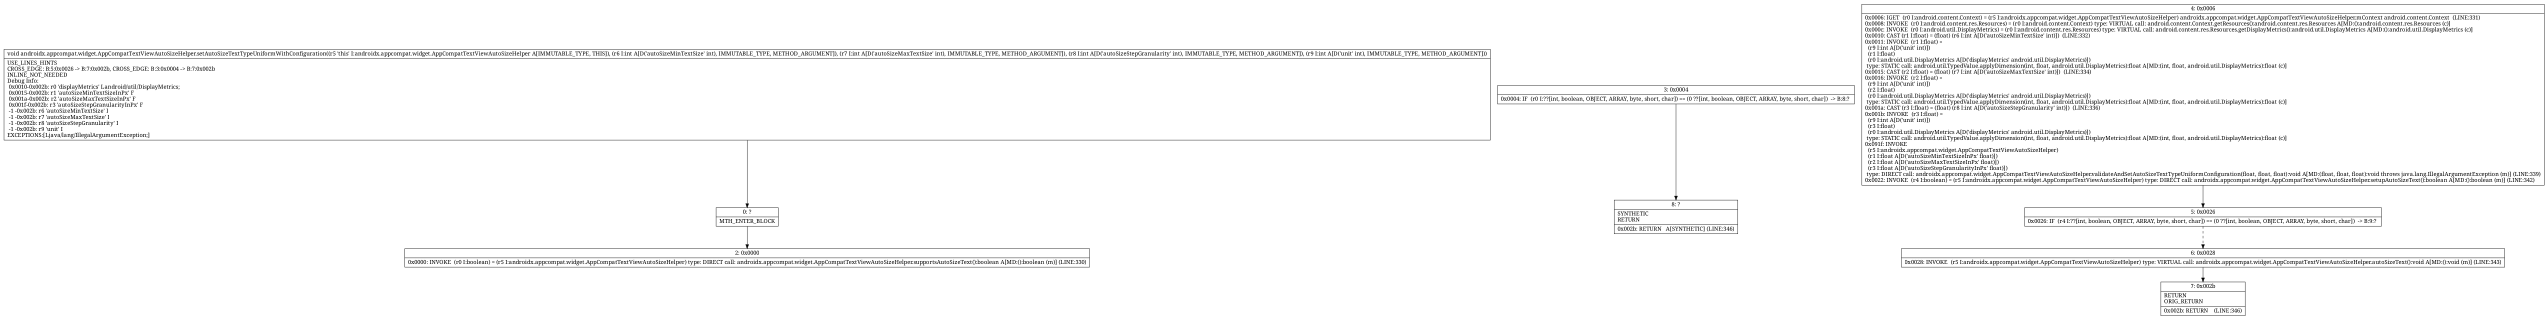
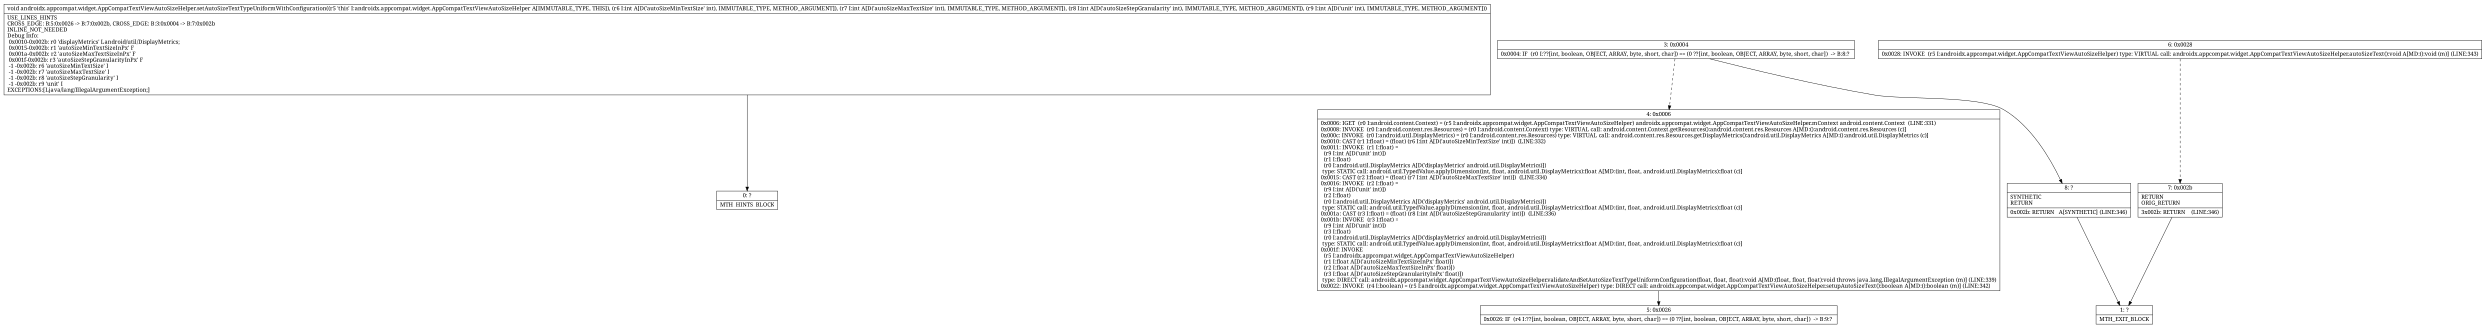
edge "3: 0x0004" -> "4: 0x0006": added
node "4: 0x0006": text "0x091f: INVOKE" -> "0x001f: INVOKE"
node "0: ?": text "MTH_ENTER_BLOCK" -> "MTH_HINTS_BLOCK"
edge "5: 0x0026" -> "6: 0x0028": removed
node "2: 0x0000": removed
edge "6: 0x0028" -> "7: 0x002b": style solid -> dashed
node "7: 0x002b": text "0x002b: RETURN    (LINE:346)" -> "3x002b: RETURN    (LINE:346)"
node "1: ?": added
